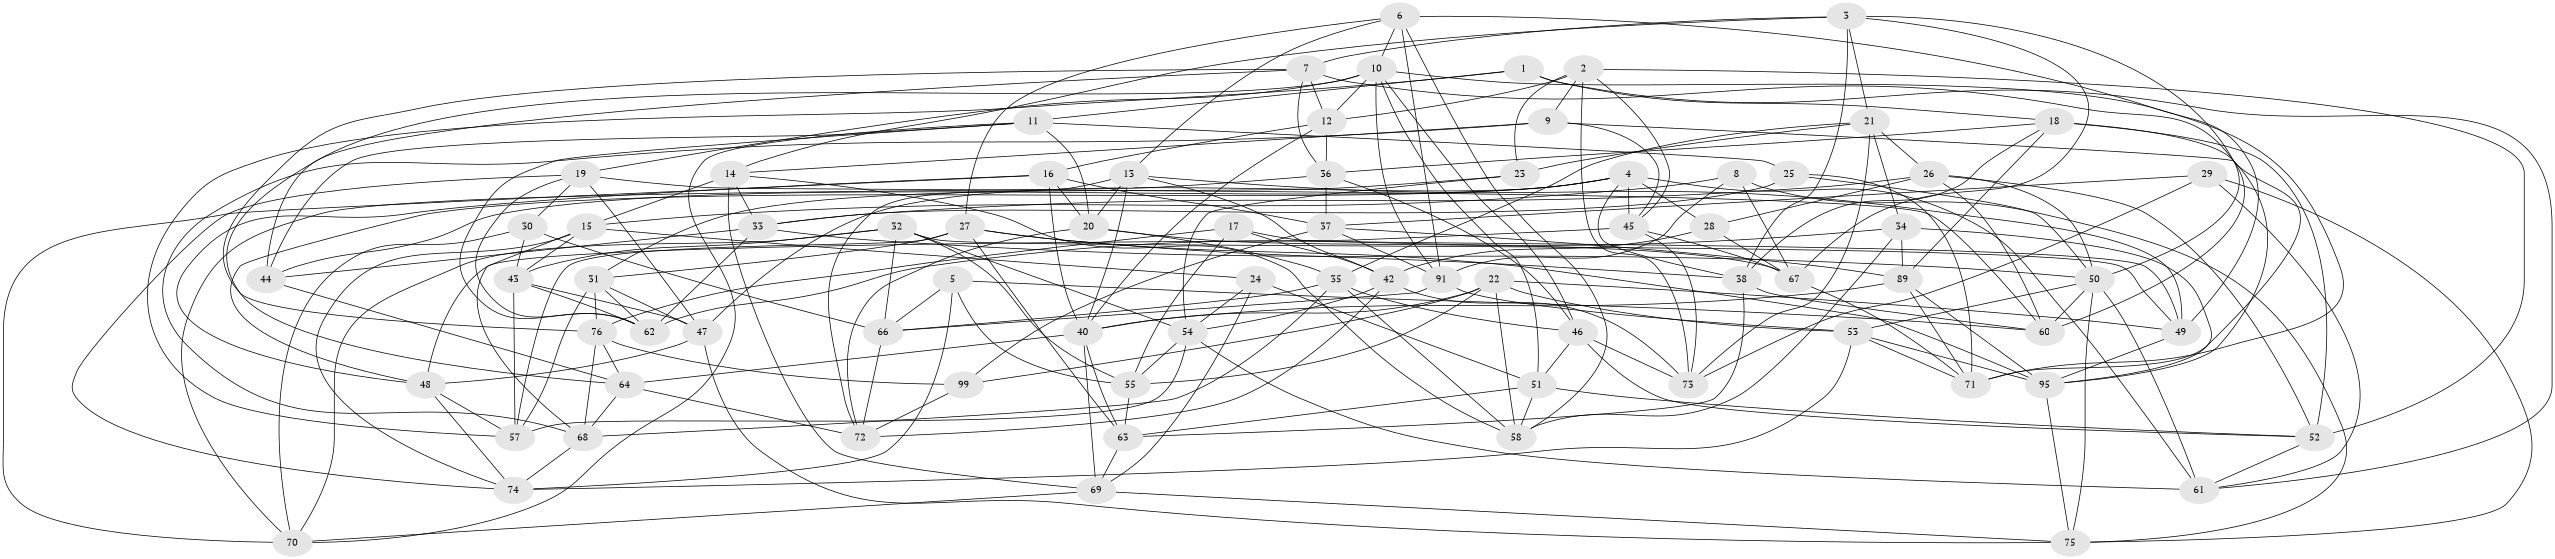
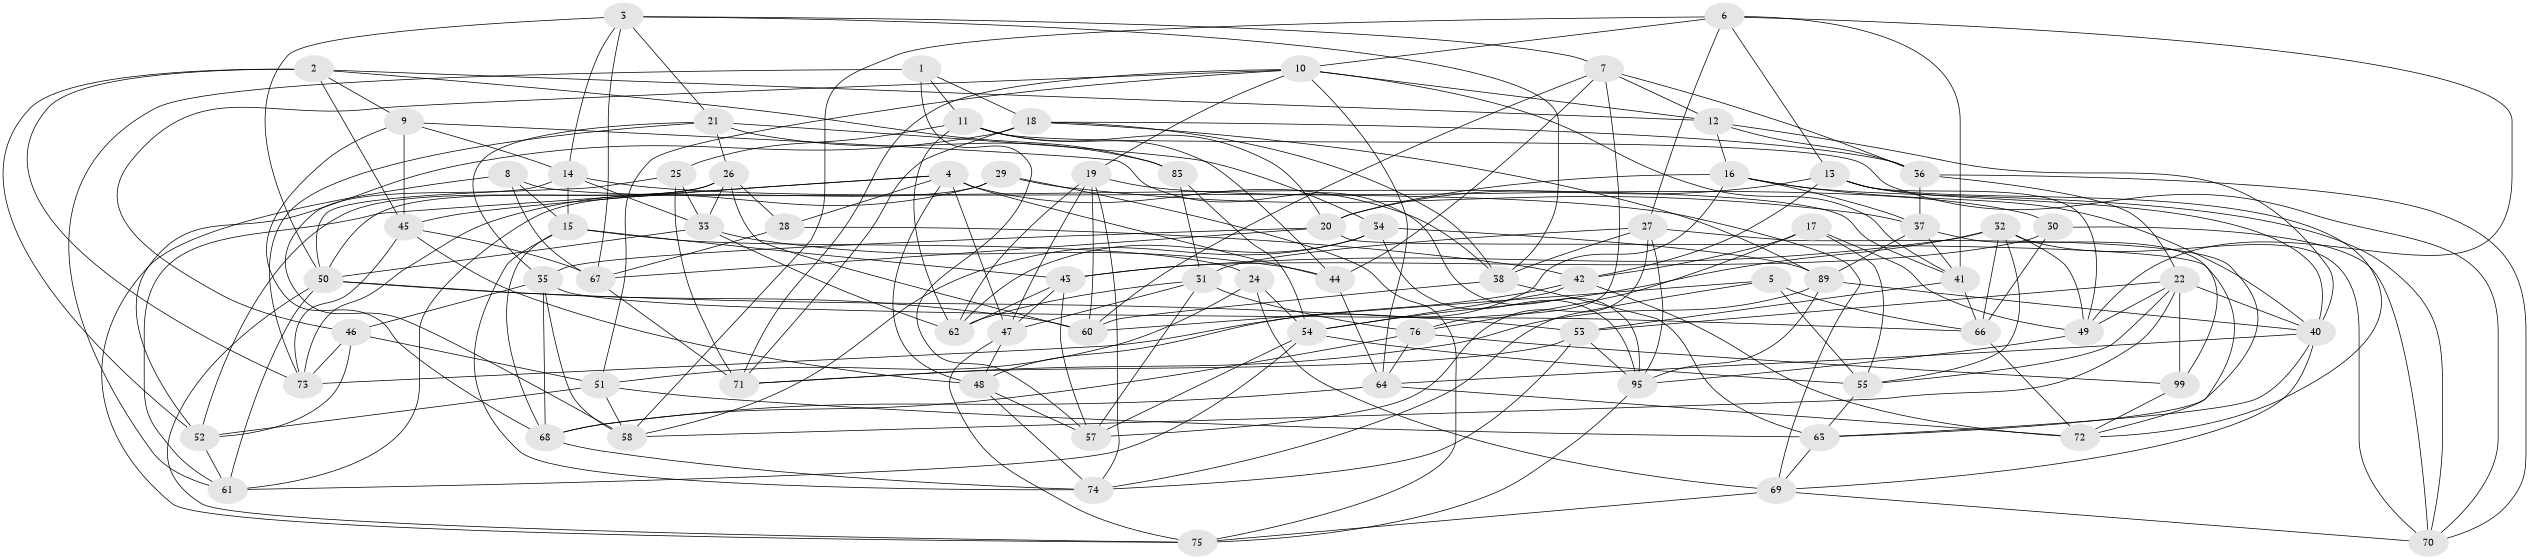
node "23": label "23" -> "83"
edge "36" -- "46": now "36" -- "22"
node "91": label "91" -> "41"
